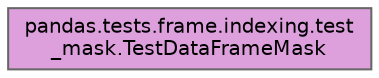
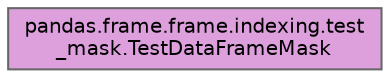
node "pandas.tests.frame.indexing.test _mask.TestDataFrameMask": label "pandas.tests.frame.indexing.test _mask.TestDataFrameMask" -> "pandas.frame.frame.indexing.test _mask.TestDataFrameMask"
